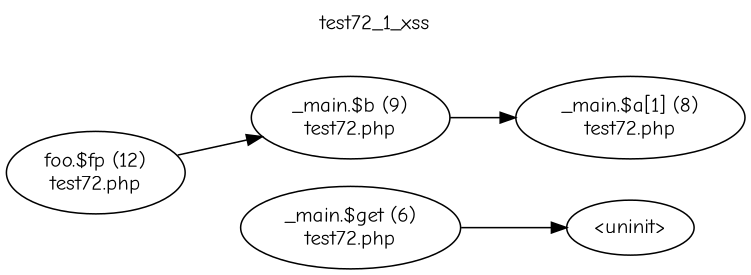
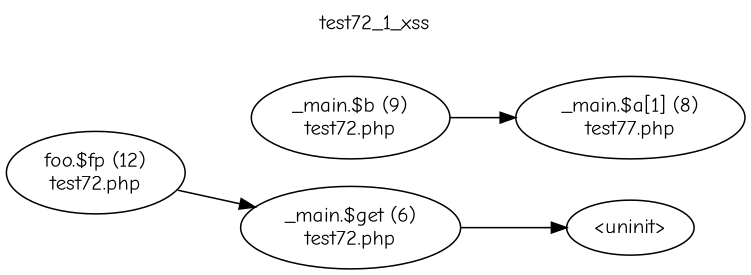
node "_main.$a[1] (8) test72.php": label "_main.$a[1] (8) test72.php" -> "_main.$a[1] (8) test77.php"
edge "foo.$fp (12) test72.php" -> "_main.$b (9) test72.php": now "foo.$fp (12) test72.php" -> "_main.$get (6) test72.php"
